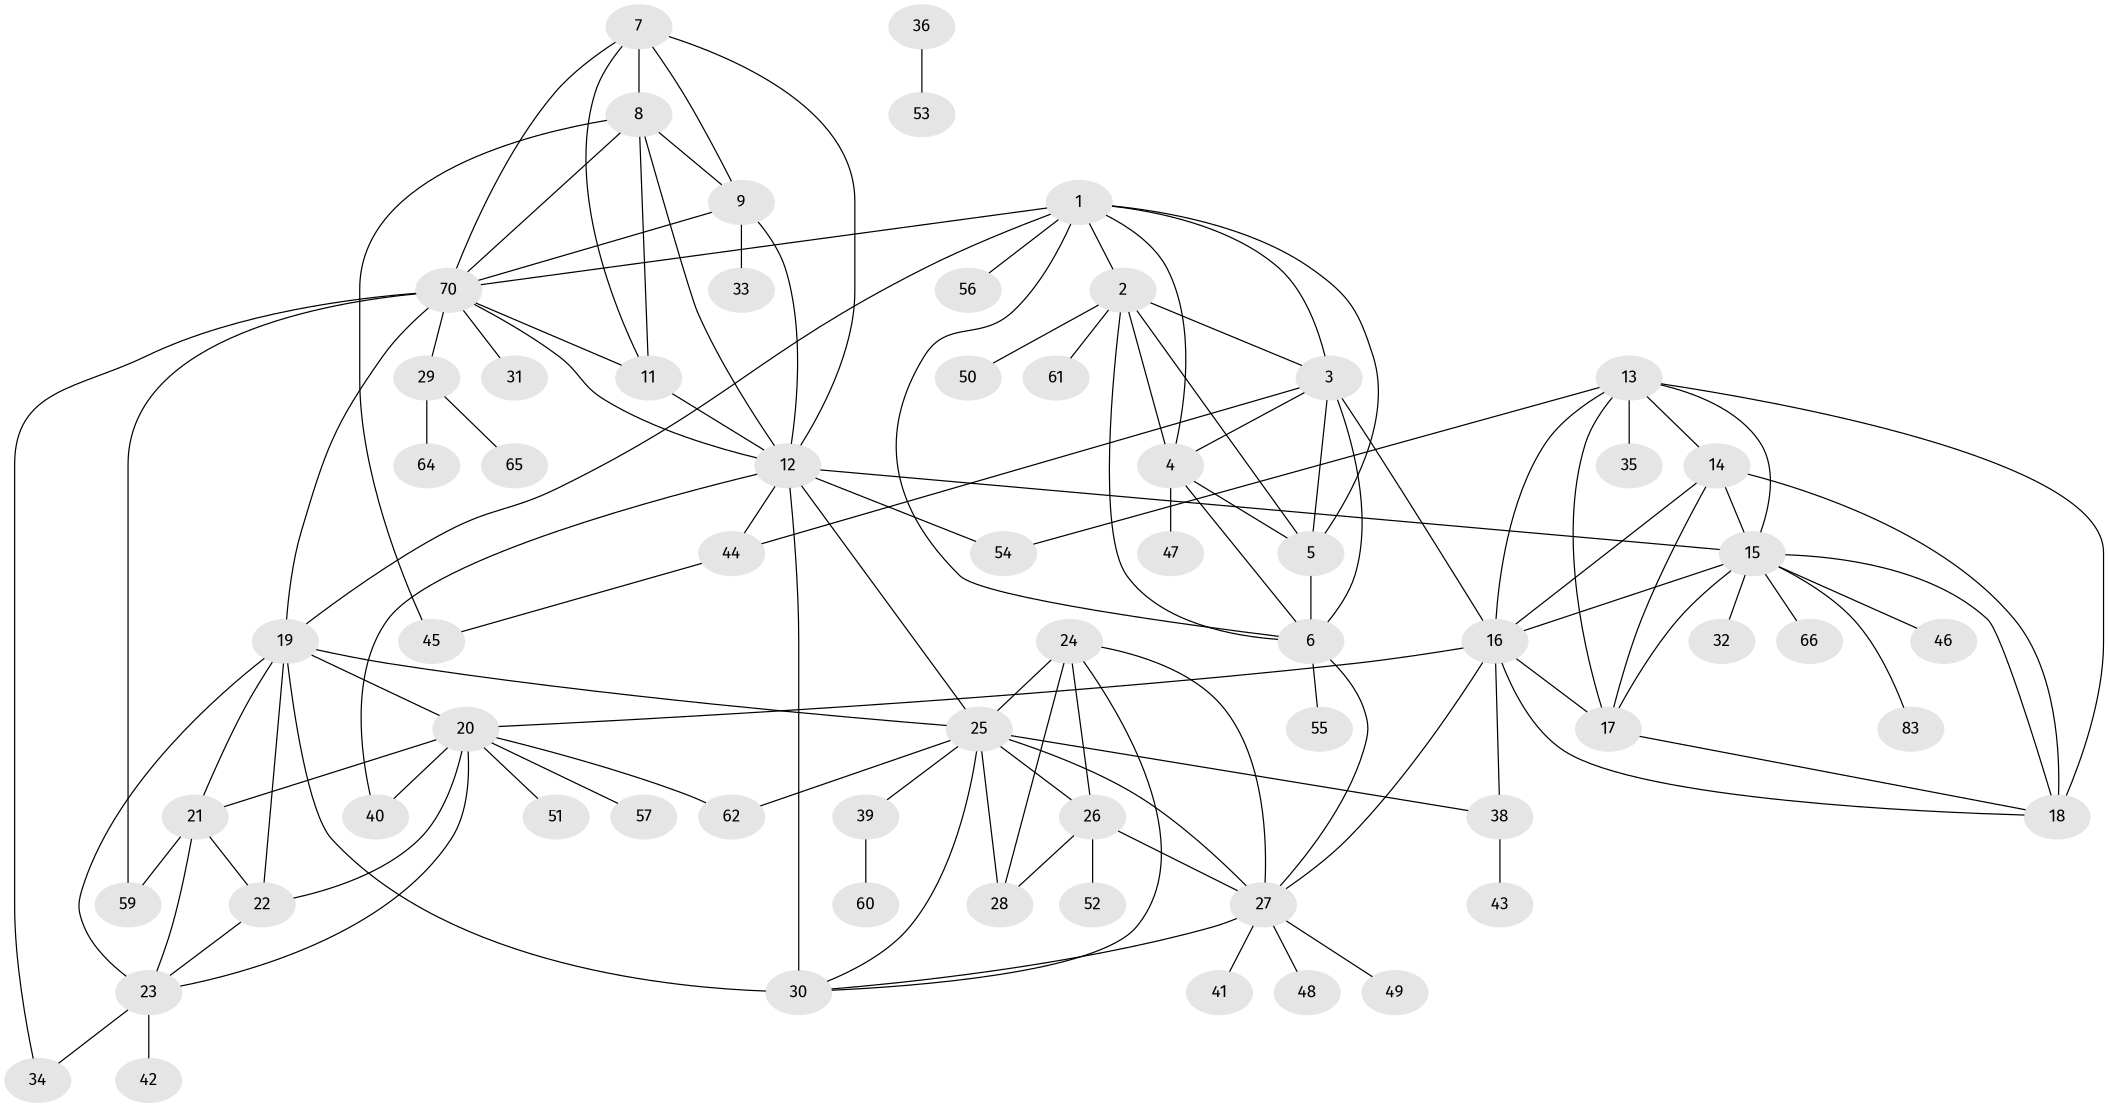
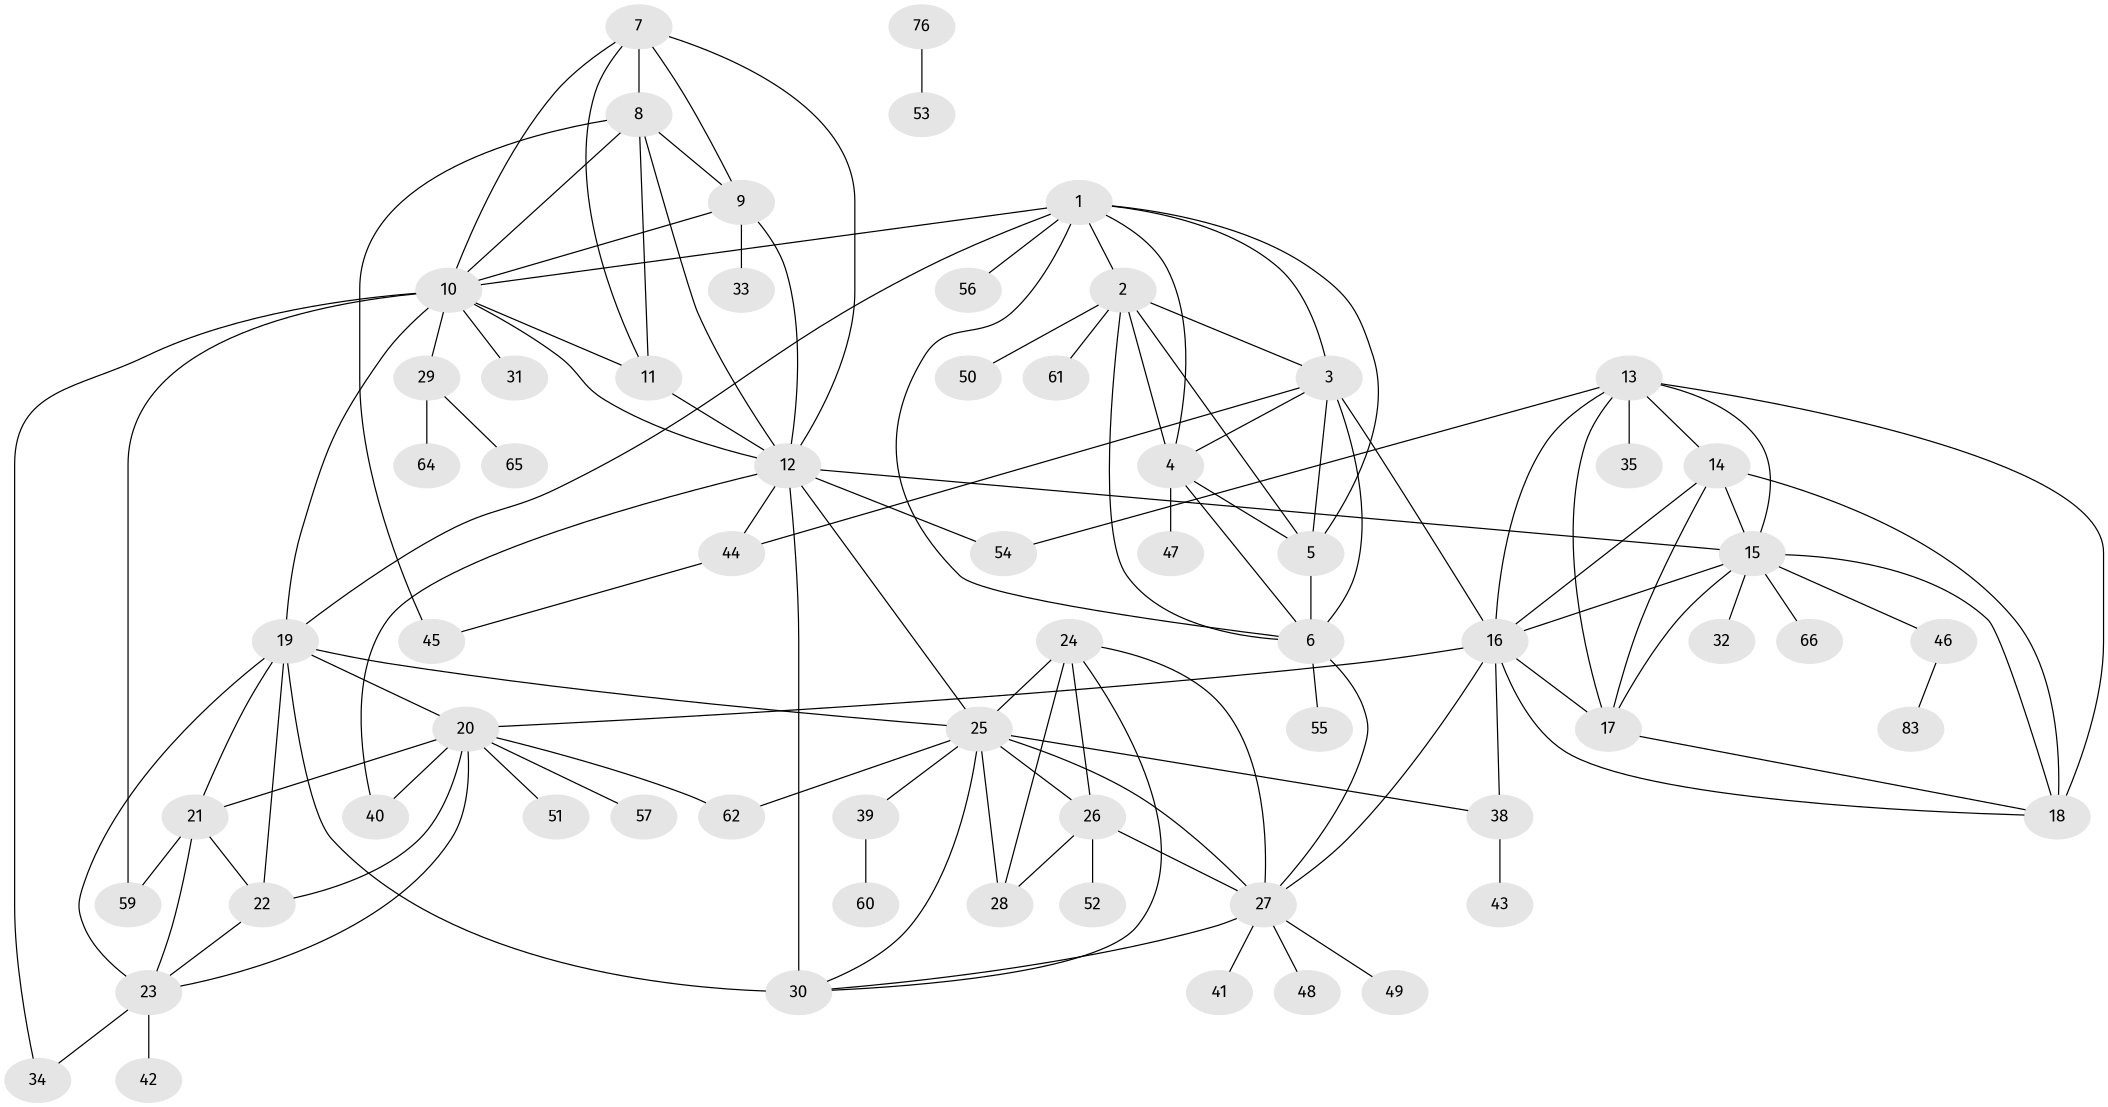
node "36": label "36" -> "76"
node "70": label "70" -> "10"
edge "15" -- "83": now "46" -- "83"
